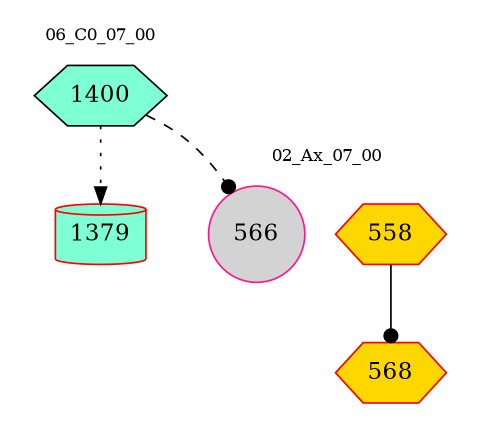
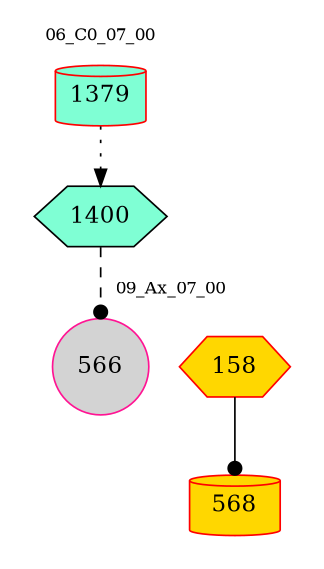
edge "1400" -> "1379": reversed
cluster "02_Ax_07_00": label "02_Ax_07_00" -> "09_Ax_07_00"
node "558": label "558" -> "158"
node "568": shape hexagon -> cylinder
